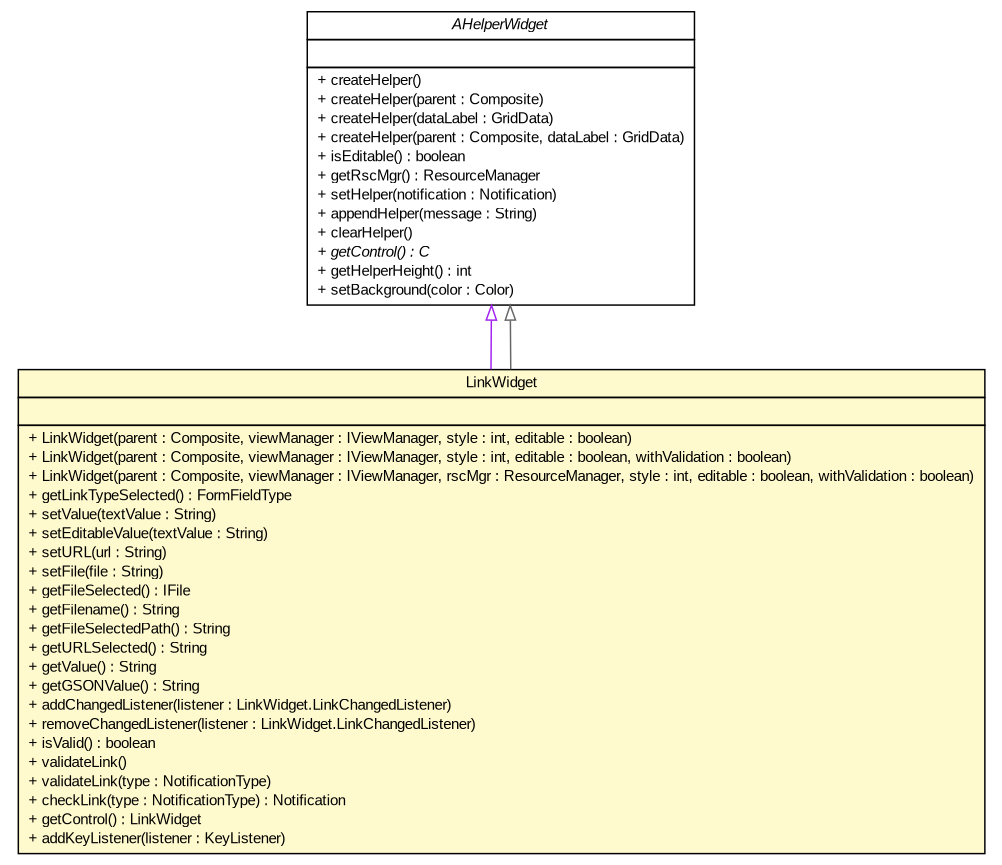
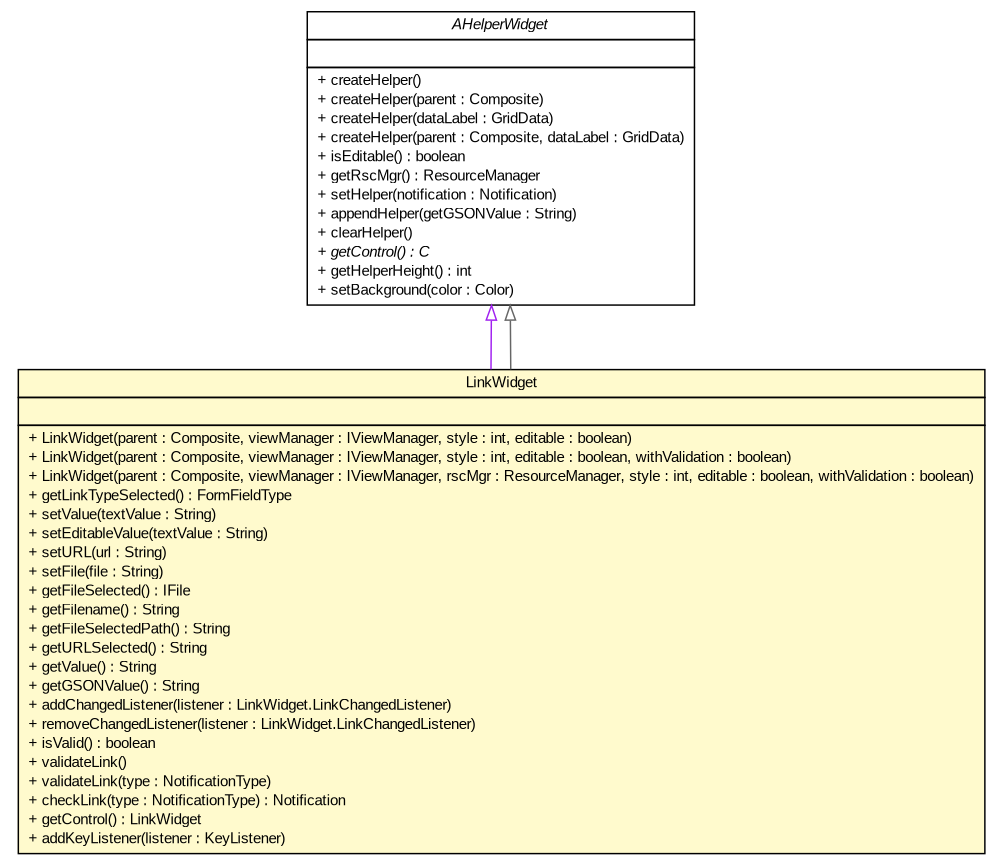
node "AHelperWidget": text "+ appendHelper(message : String)" -> "+ appendHelper(getGSONValue : String)"
